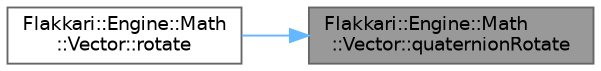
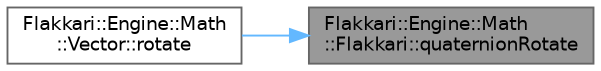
node "Flakkari::Engine::Math ::Vector::quaternionRotate": label "Flakkari::Engine::Math ::Vector::quaternionRotate" -> "Flakkari::Engine::Math ::Flakkari::quaternionRotate"
